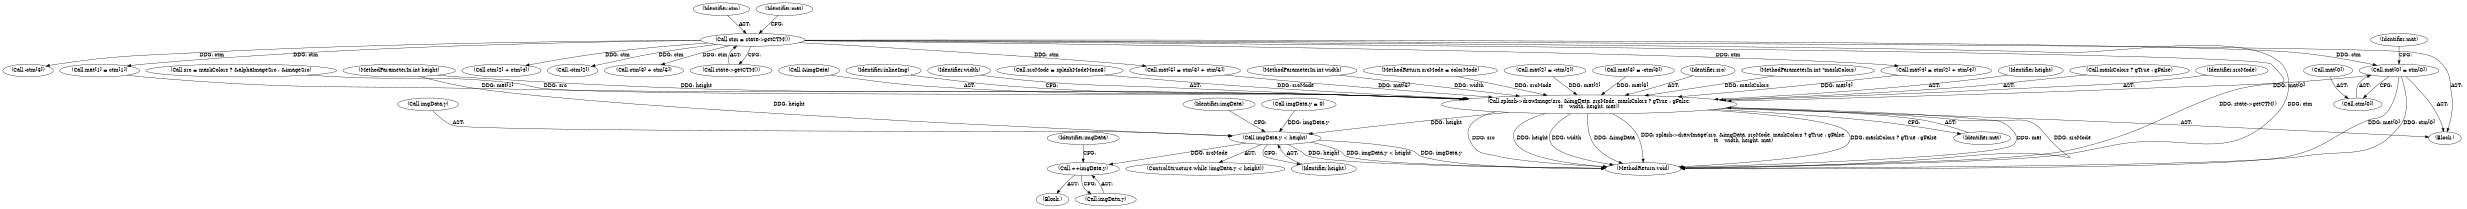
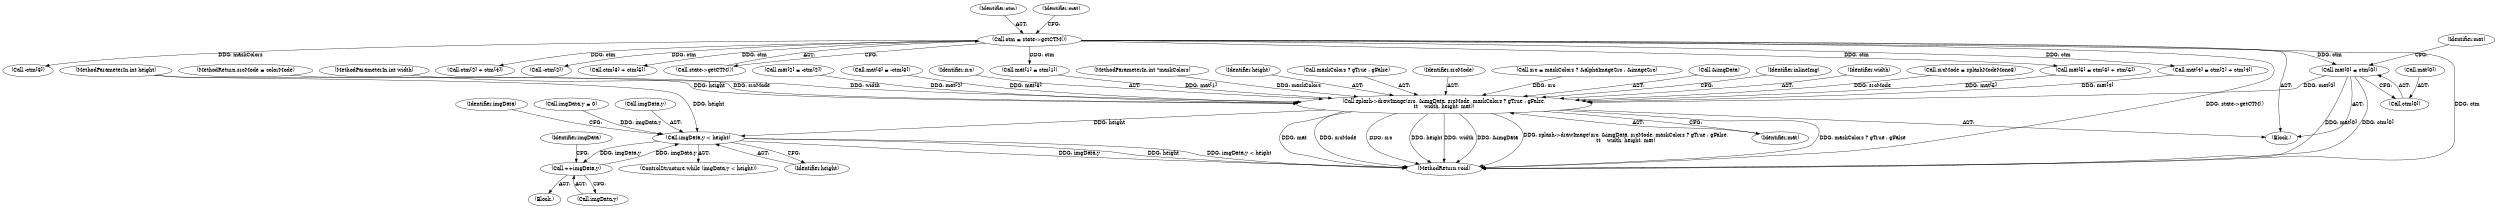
edge "(Call,ctm = state->getCTM())" -> "(Call,-ctm[3])": label "DDG: ctm" -> "DDG: maskColors"
edge "(Call,imgData.y < height)" -> "(Call,++imgData.y)": label "DDG: srcMode" -> "DDG: imgData.y"
edge "(Call,++imgData.y)" -> "(Call,imgData.y < height)": added, label "DDG: imgData.y"
